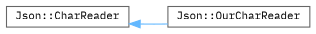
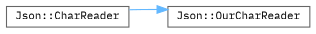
edge "Json::OurCharReader" -> "Json::CharReader": reversed
